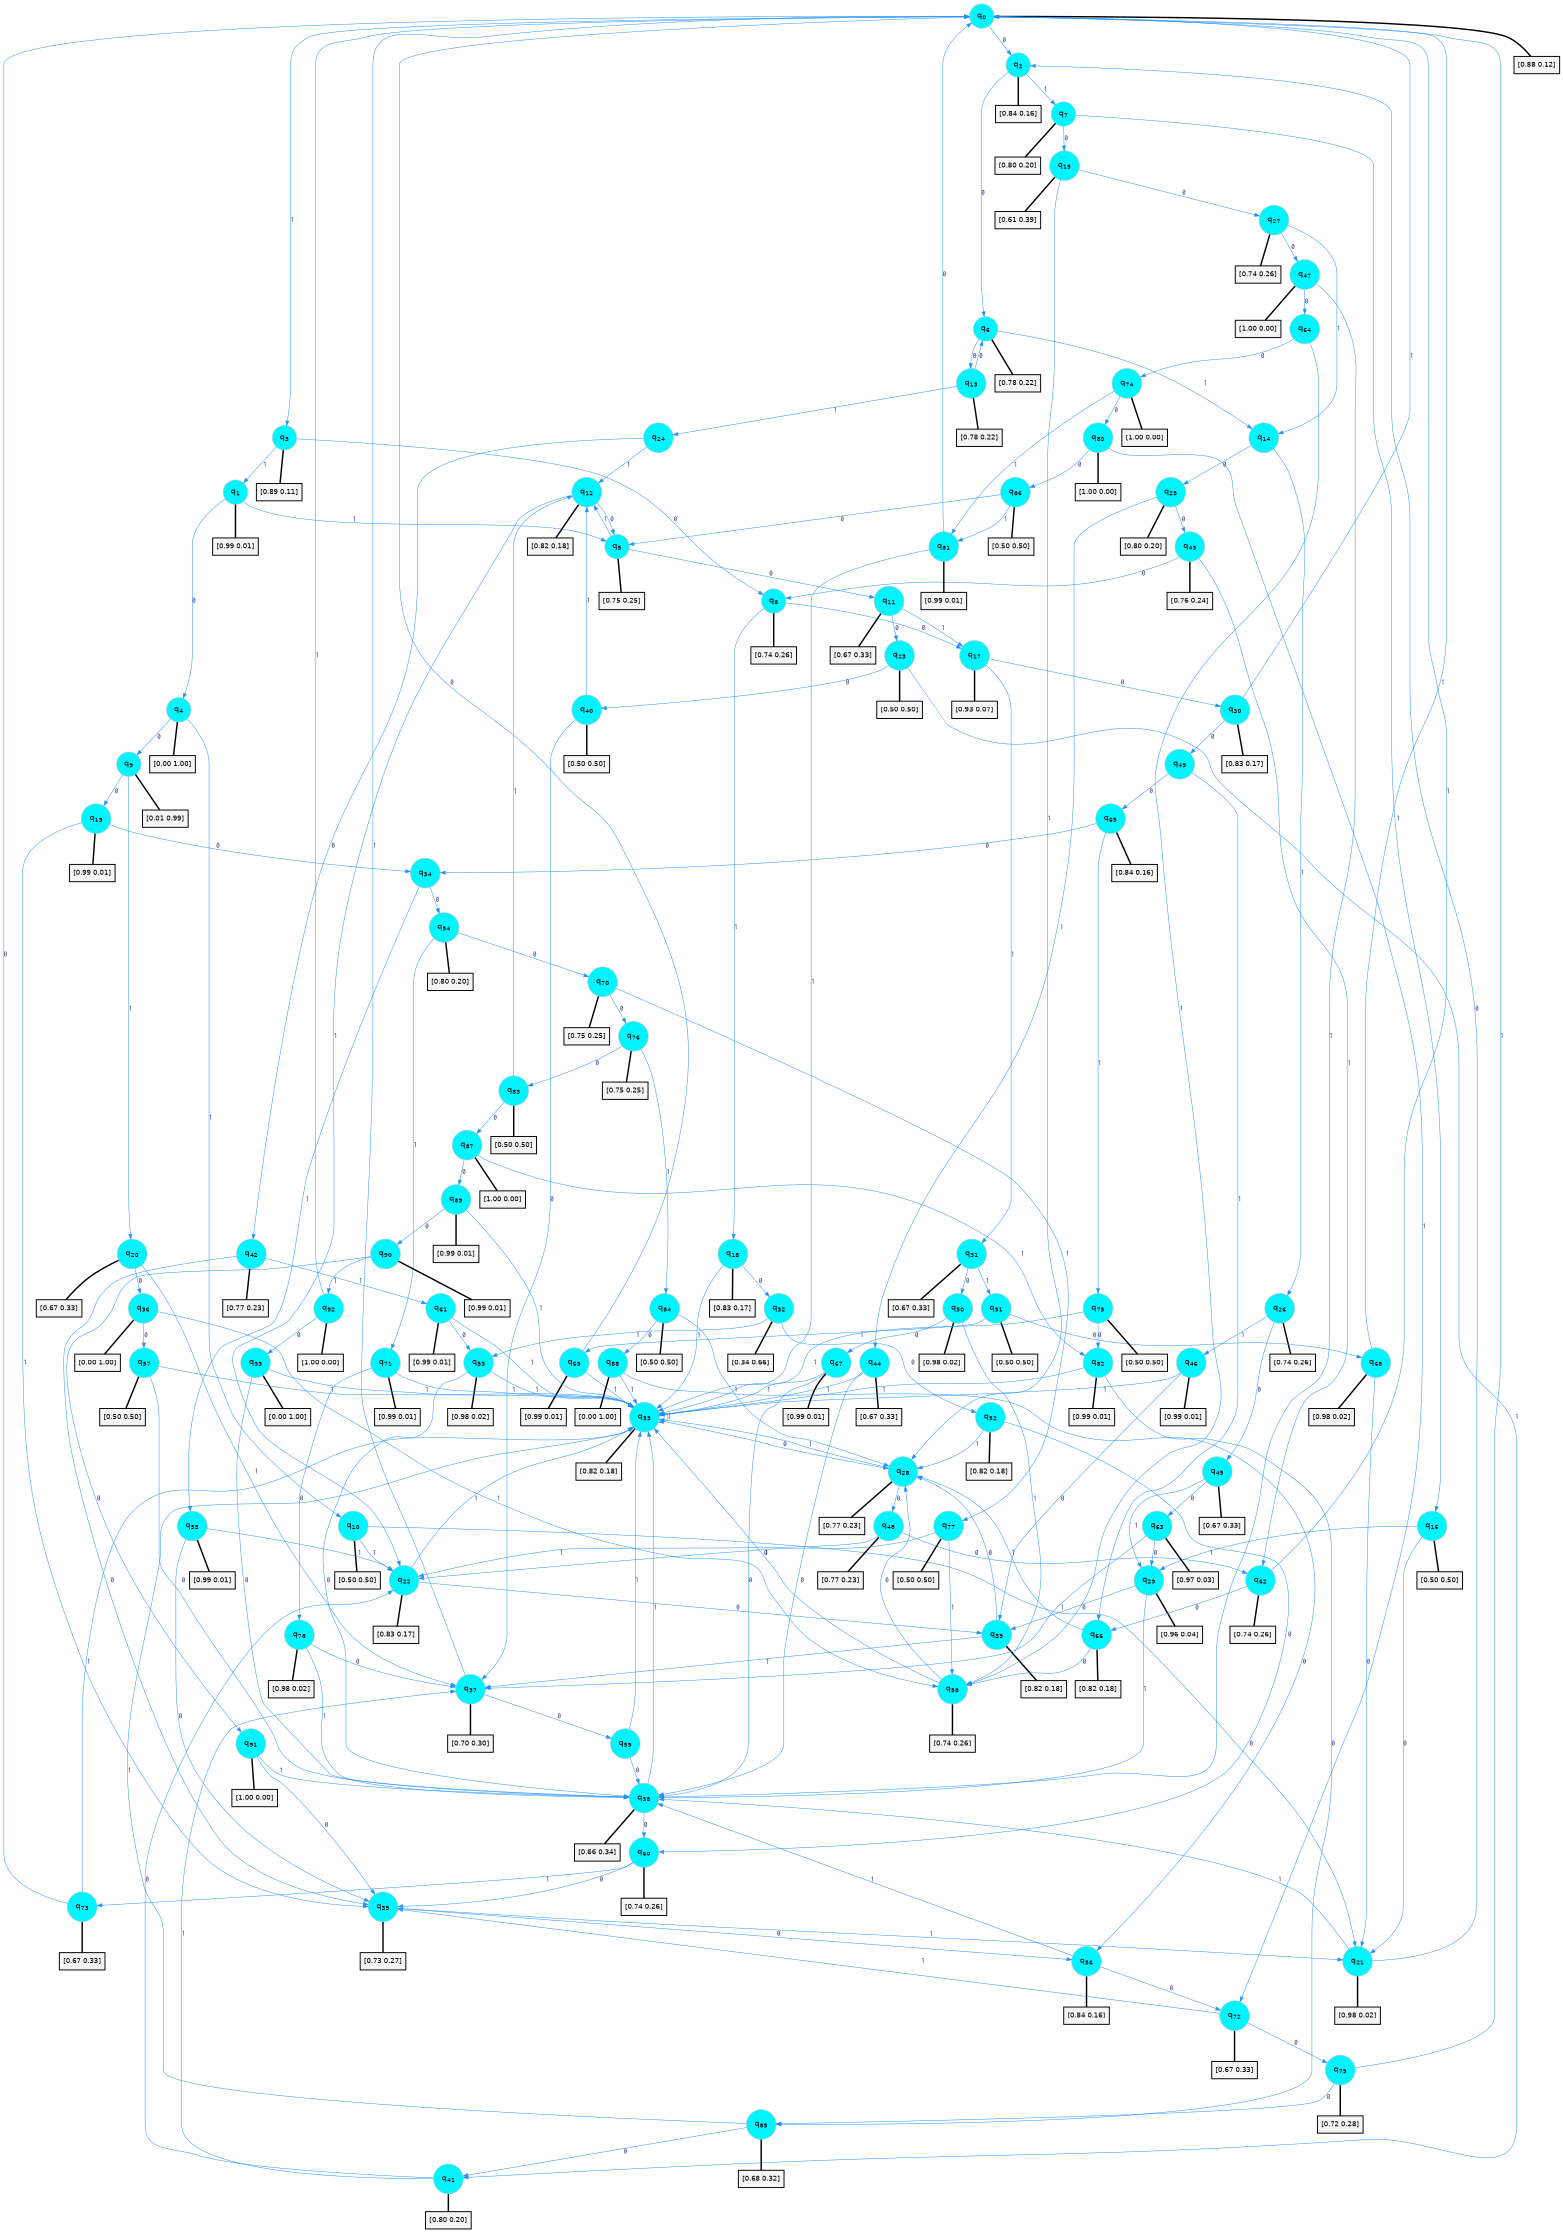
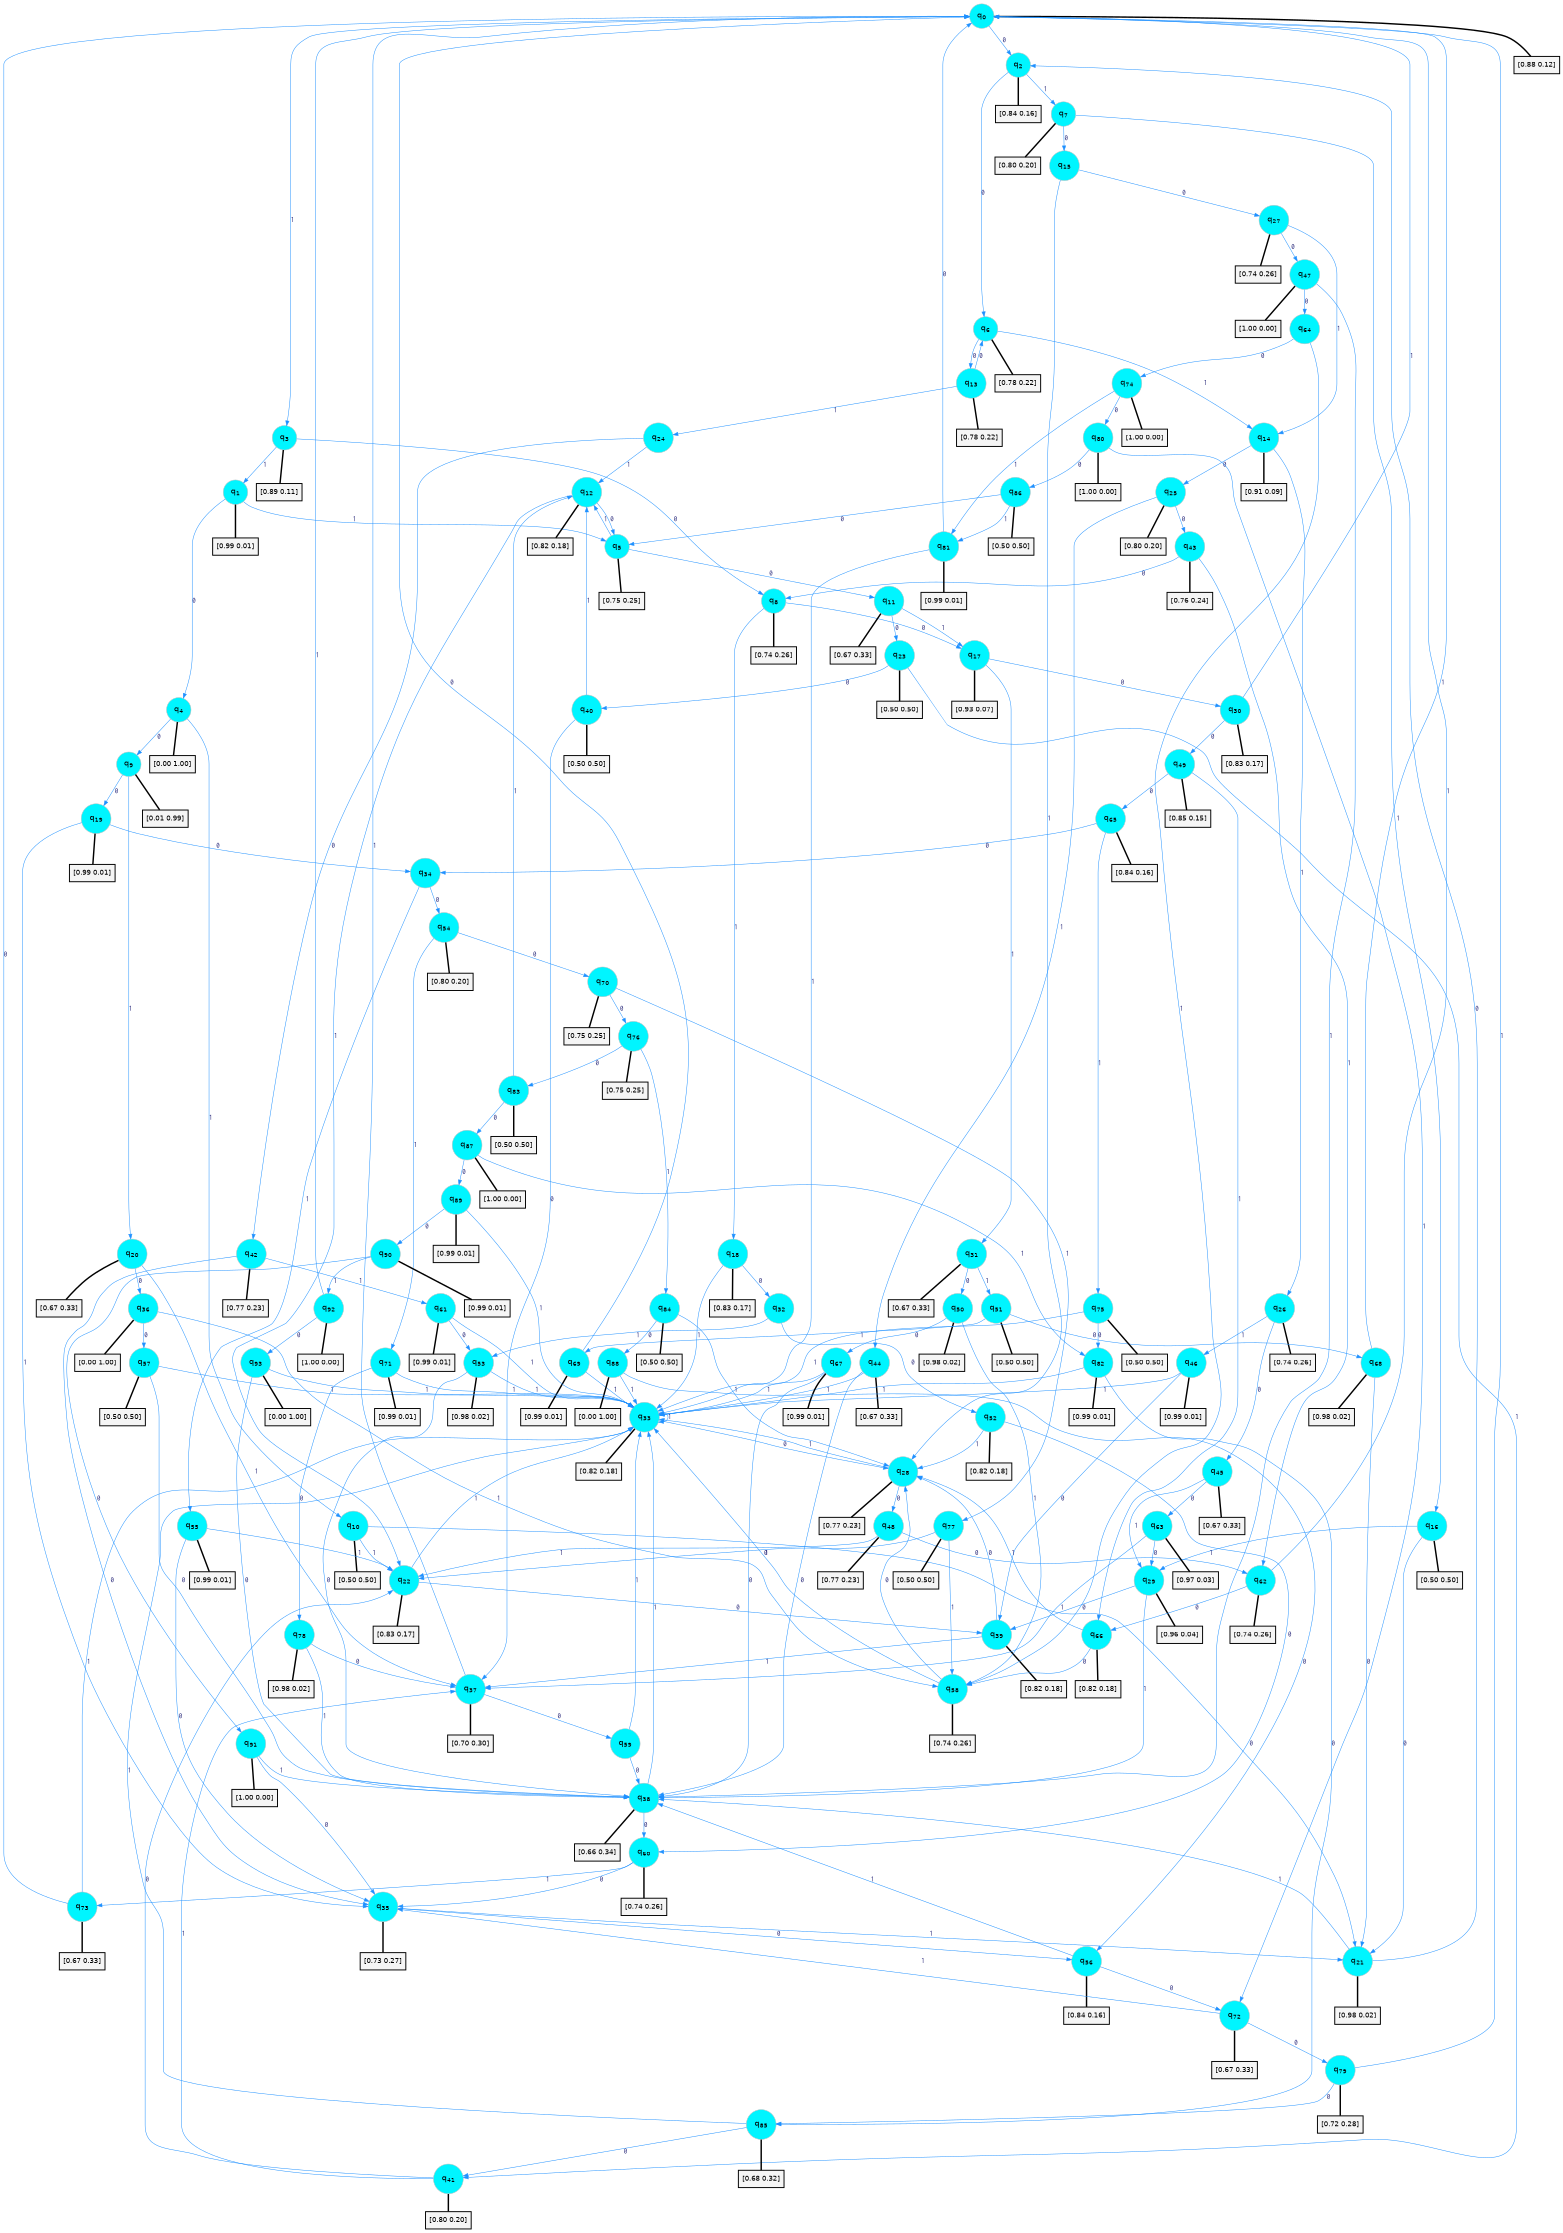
node "[0.61 0.39]": removed
node "[0.91 0.09]": added
node "[0.85 0.15]": added
node "[0.34 0.66]": removed
